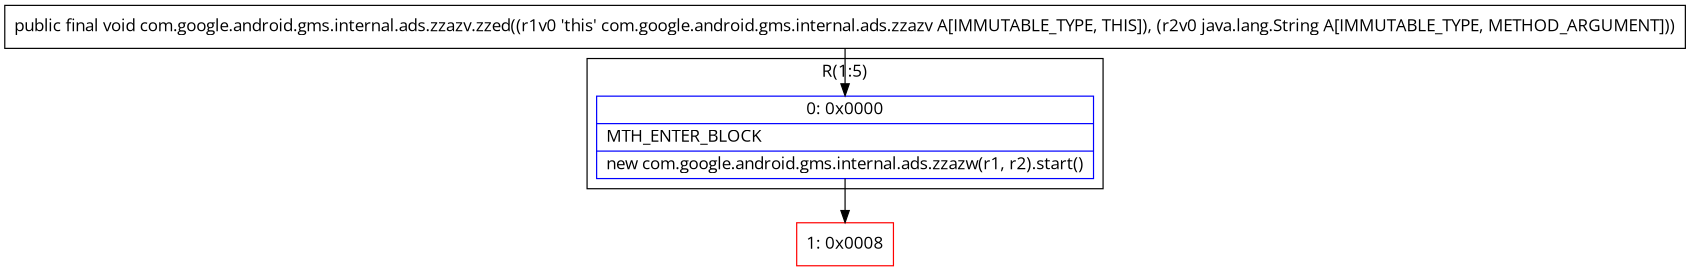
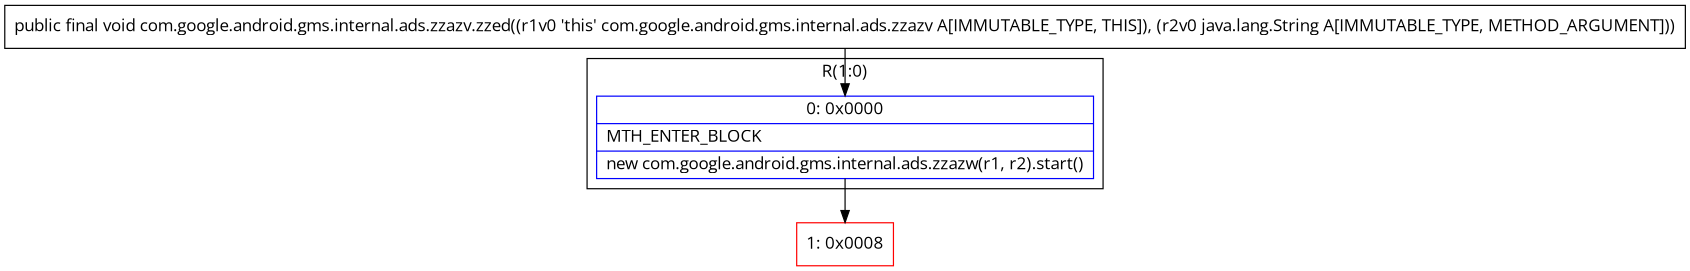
cluster "R(1:5)": label "R(1:5)" -> "R(1:0)"
